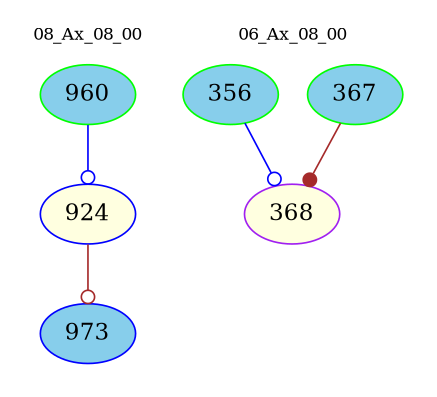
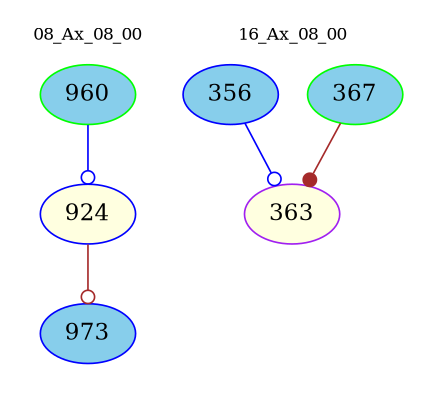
cluster "06_Ax_08_00": label "06_Ax_08_00" -> "16_Ax_08_00"
node "356": color green -> blue
node "368": label "368" -> "363"
